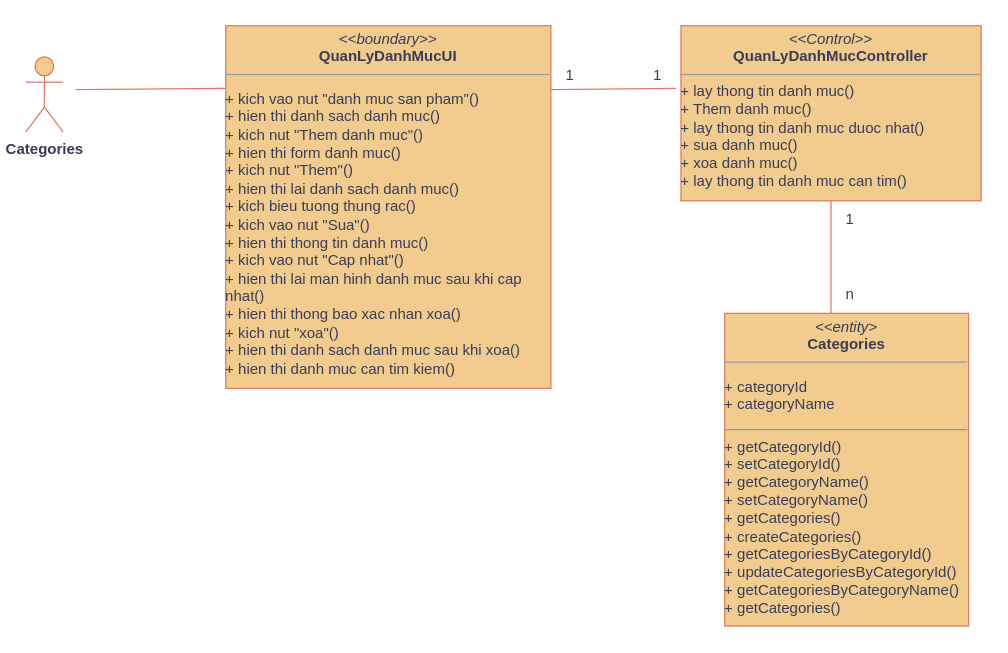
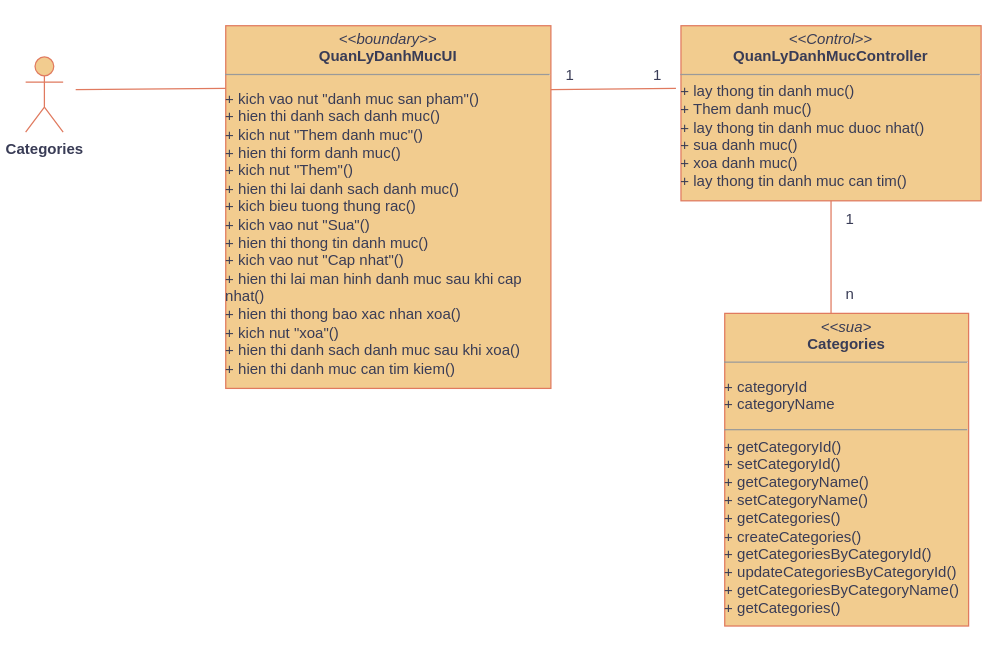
node "<<entity> Categories + categoryId + categoryName + getCategoryId() + setCategoryId() + getCategoryName() + setCategoryName() + getCategories() + createCategories() + getCategoriesByCategoryId() + updateCategoriesByCategoryId() + getCategoriesByCategoryName() + getCategories()": label "<<entity> Categories + categoryId + categoryName + getCategoryId() + setCategoryId() + getCategoryName() + setCategoryName() + getCategories() + createCategories() + getCategoriesByCategoryId() + updateCategoriesByCategoryId() + getCategoriesByCategoryName() + getCategories()" -> "<<sua> Categories + categoryId + categoryName + getCategoryId() + setCategoryId() + getCategoryName() + setCategoryName() + getCategories() + createCategories() + getCategoriesByCategoryId() + updateCategoriesByCategoryId() + getCategoriesByCategoryName() + getCategories()"
